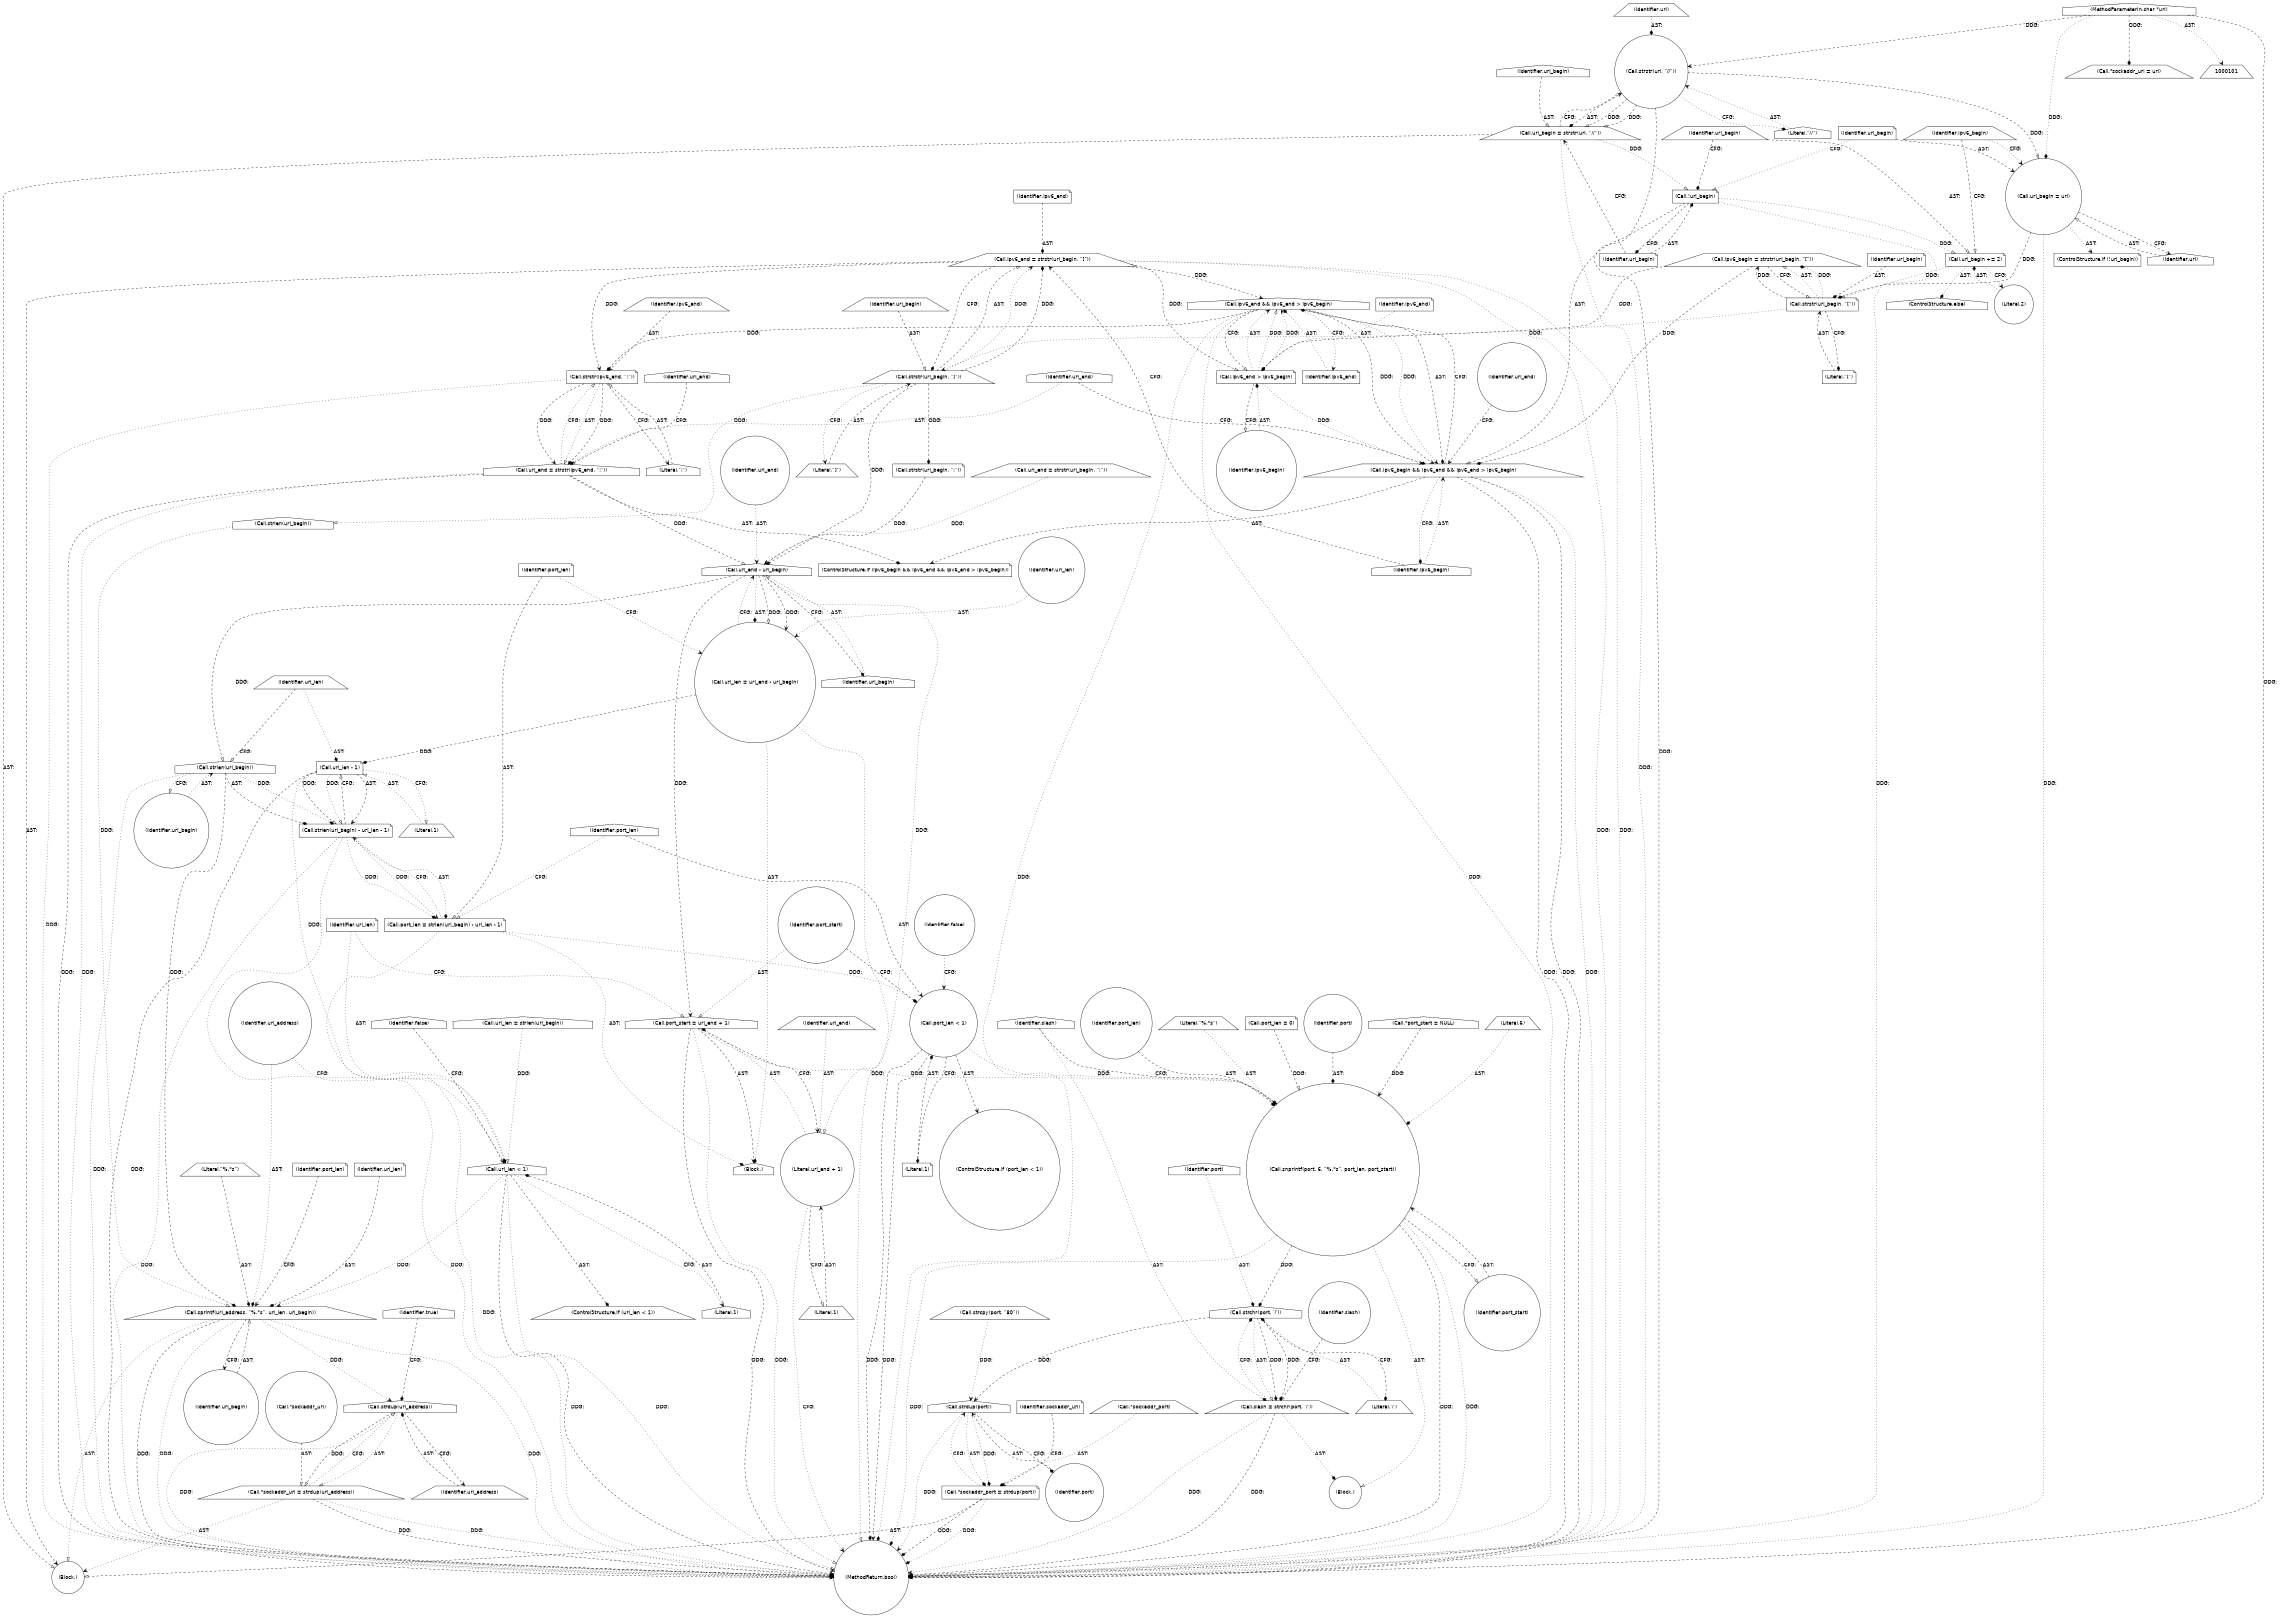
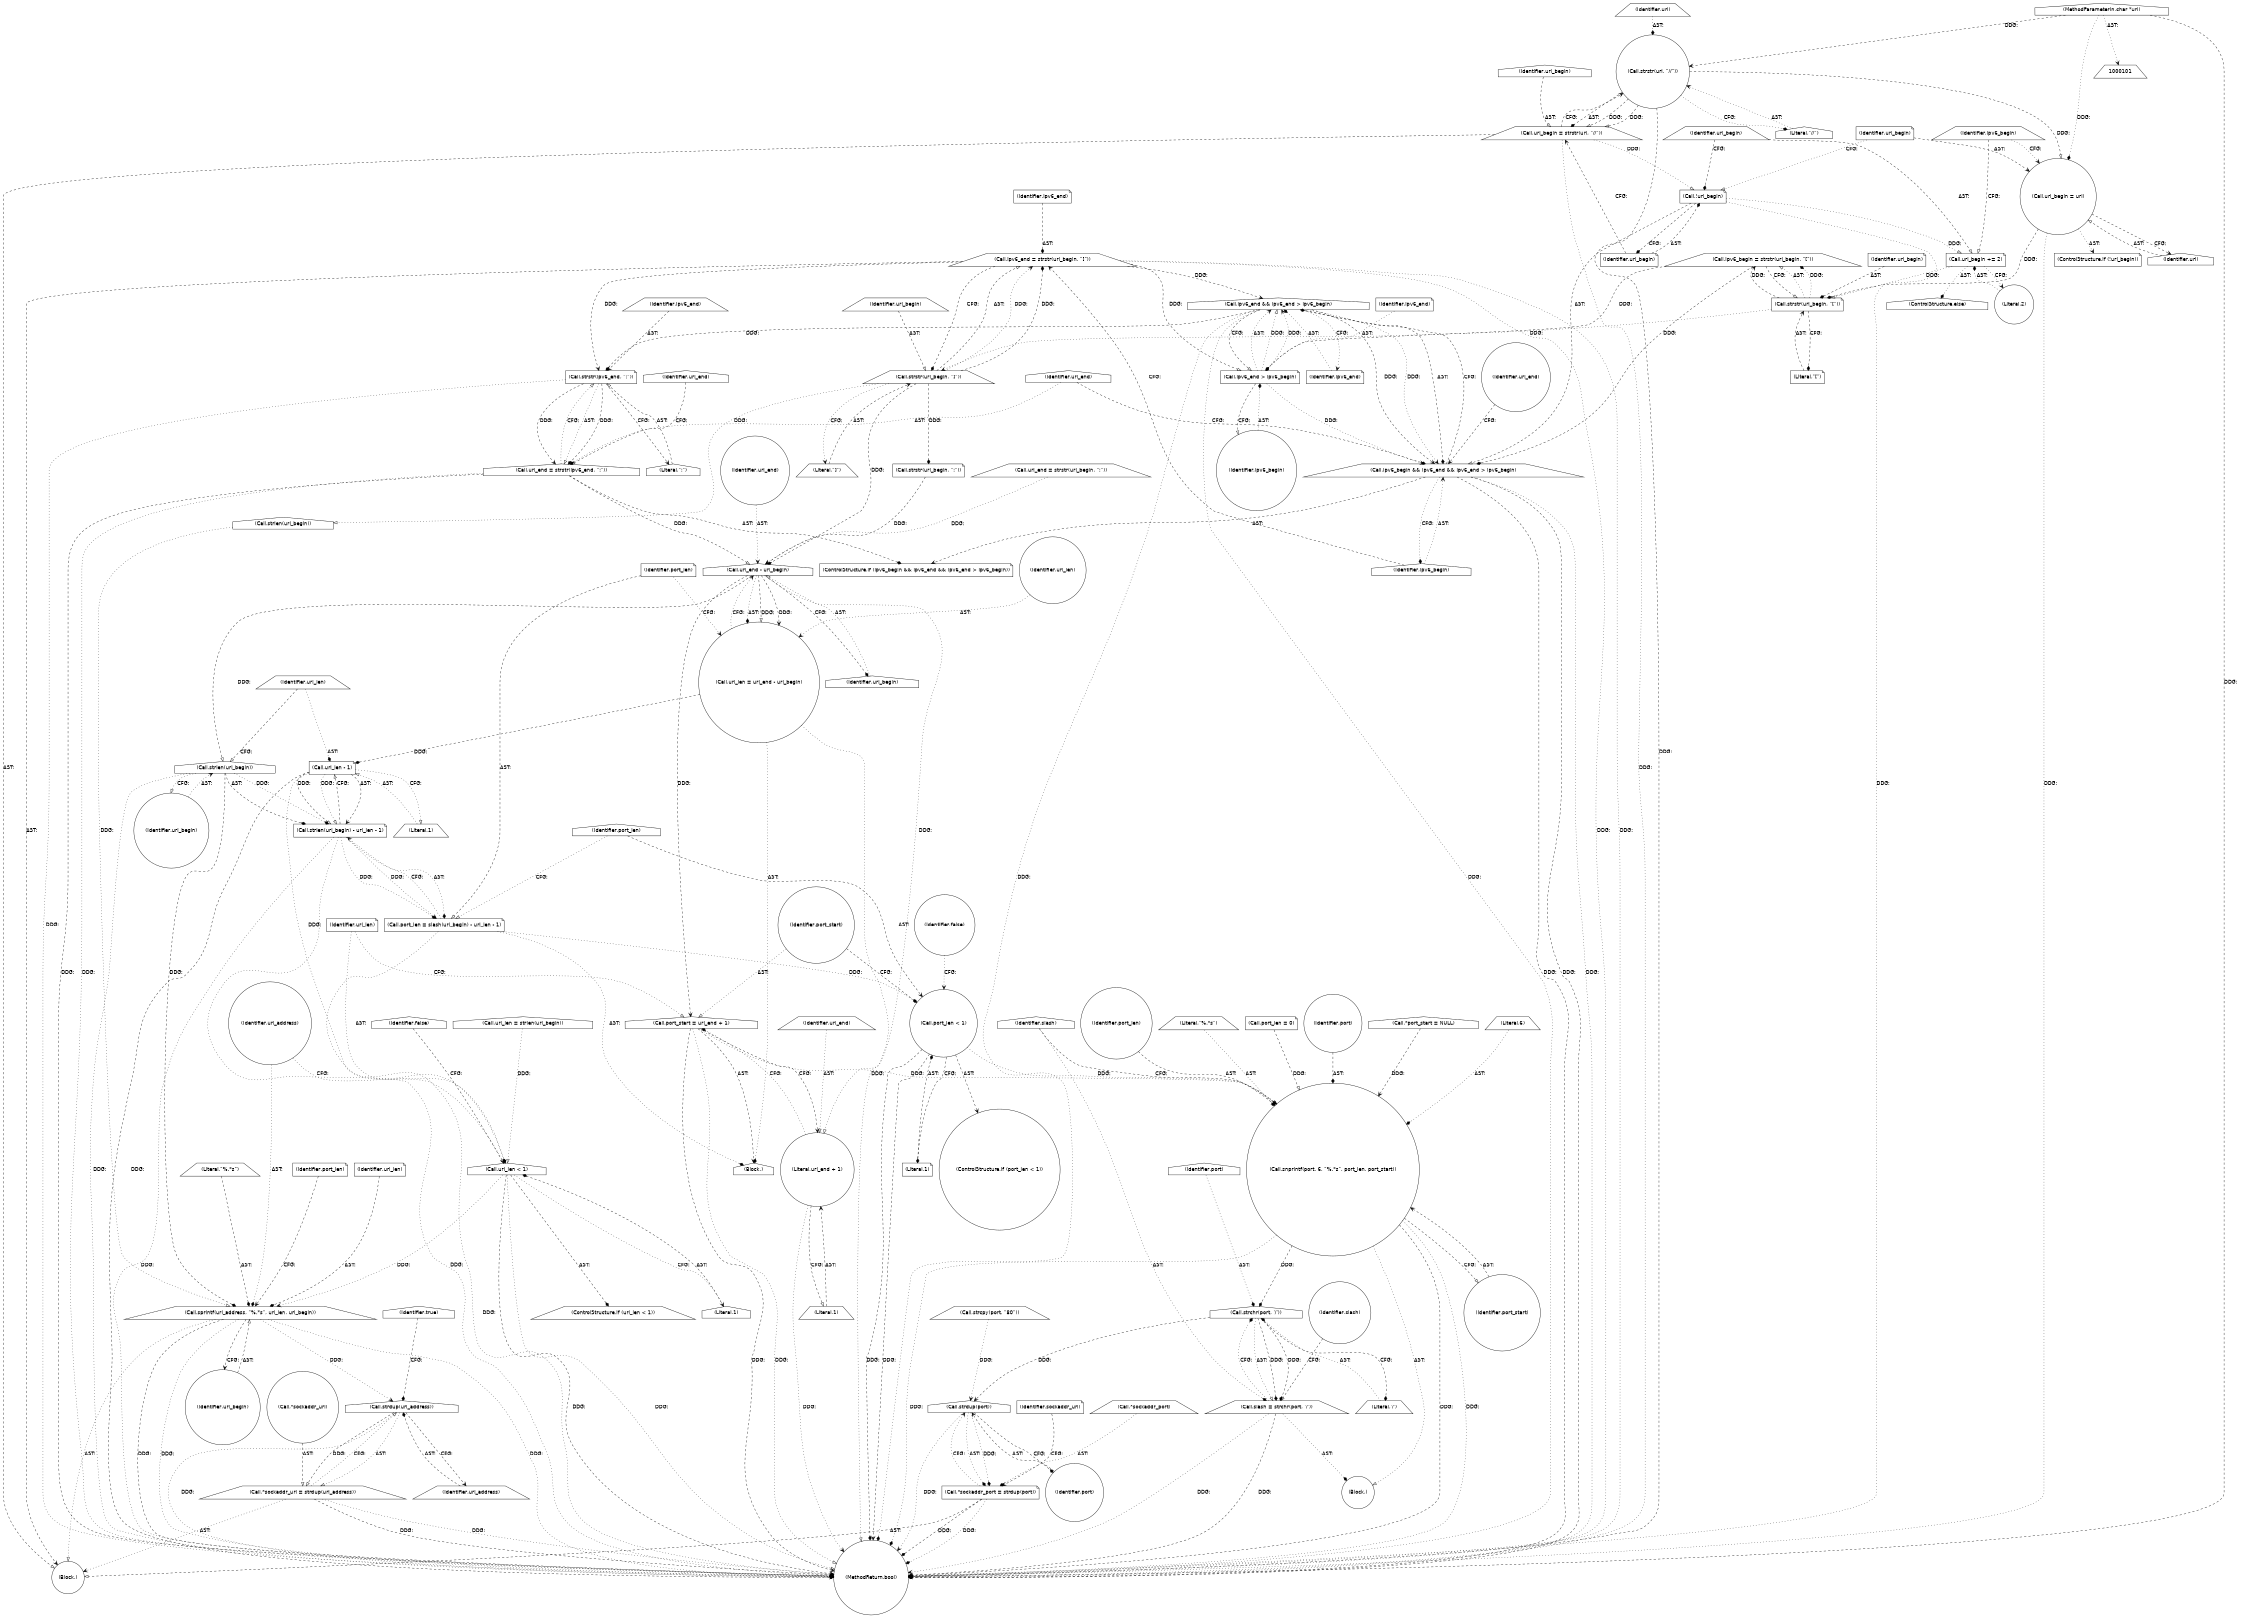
node "(Call,*sockaddr_url = url)": removed
node "(Call,port_len = strlen(url_begin) - url_len - 1)": label "(Call,port_len = strlen(url_begin) - url_len - 1)" -> "(Call,port_len = slash(url_begin) - url_len - 1)"
edge "(Literal,url_end + 1)" -> "(Call,port_start = url_end + 1)": label "AST: " -> "CFG: "
edge "(Literal,url_end + 1)" -> "(MethodReturn,bool)": label "CFG: " -> "DDG: "
